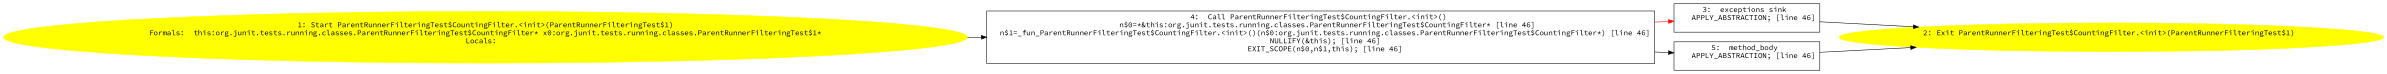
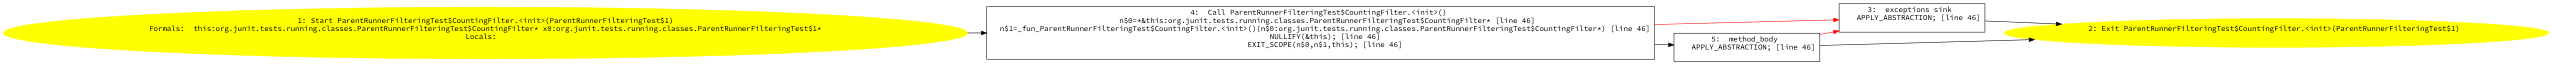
edge "5:  method_body APPLY_ABSTRACTION; [line 46]" -> "3:  exceptions sink APPLY_ABSTRACTION; [line 46]": added
